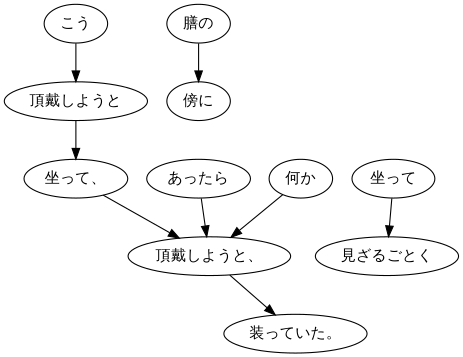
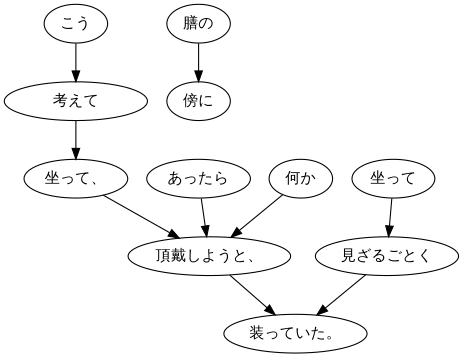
node "頂戴しようと": label "頂戴しようと" -> "考えて"
edge "見ざるごとく" -> "装っていた。": added
